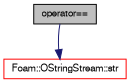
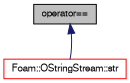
edge "operator==" -> "Foam::OStringStream::str": reversed
